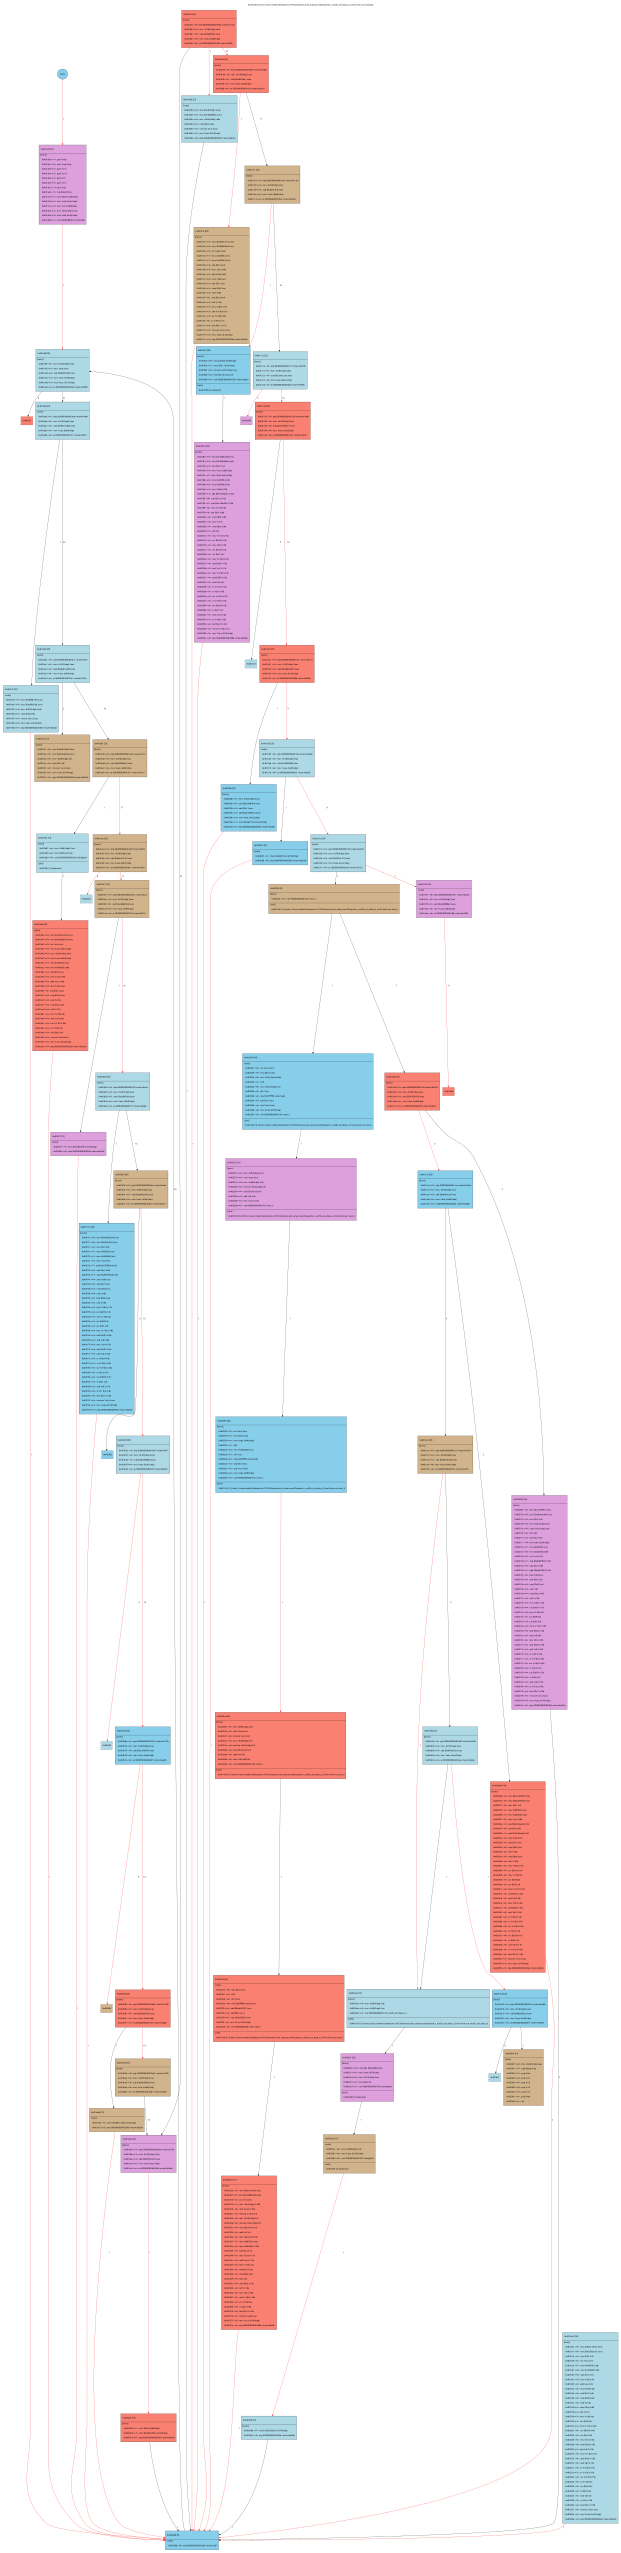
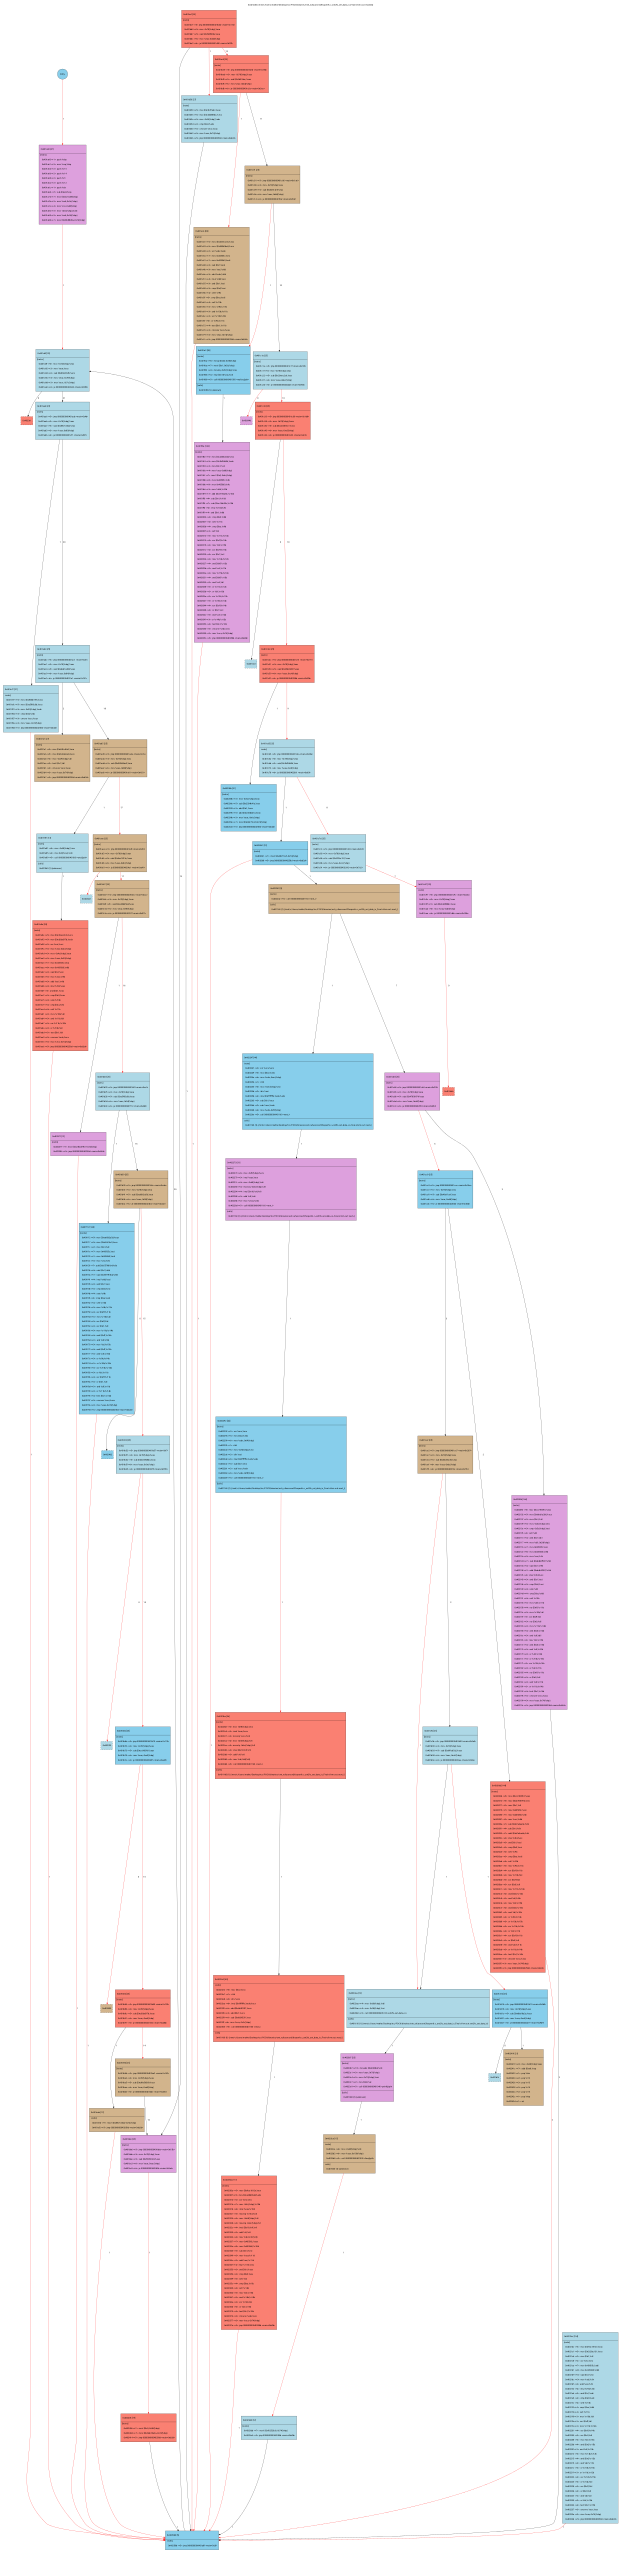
edge "0x401c7e [25]" -> "0x402242 [5]": now "0x402061 [12]" -> "0x402242 [5]"
node "0x401cb0 [25]": fillcolor salmon -> plum
edge "0x40238b [31]" -> "0x40258d [5]": removed, label "1"
